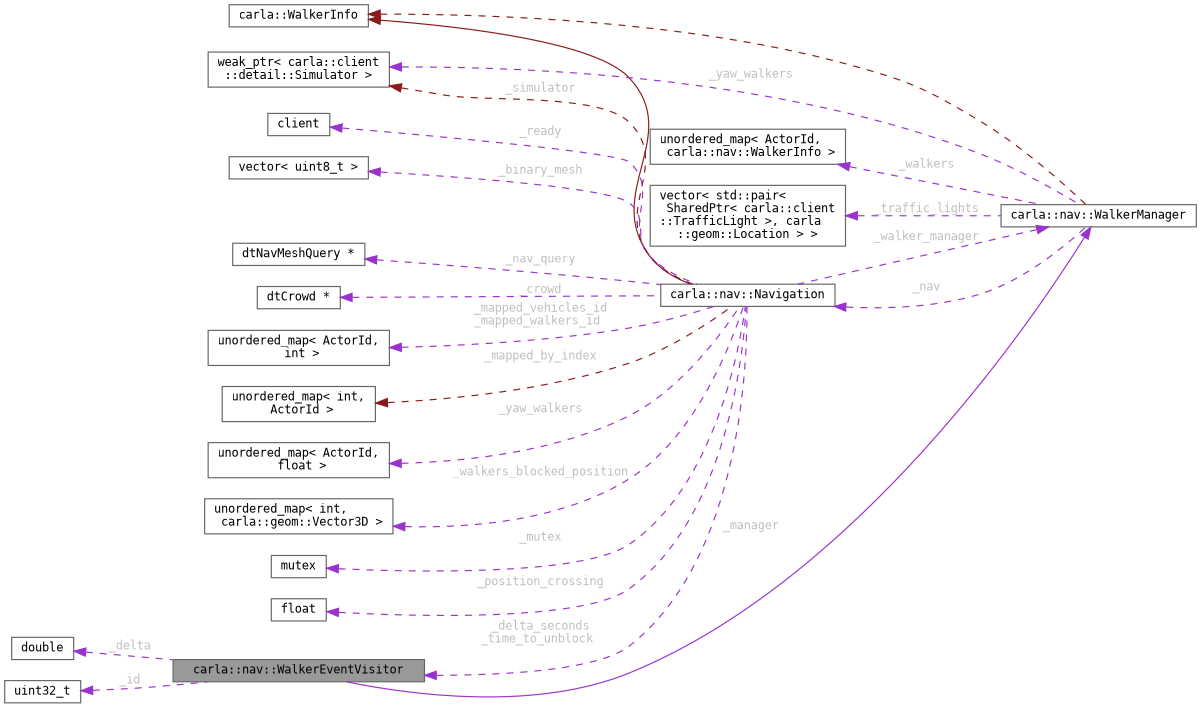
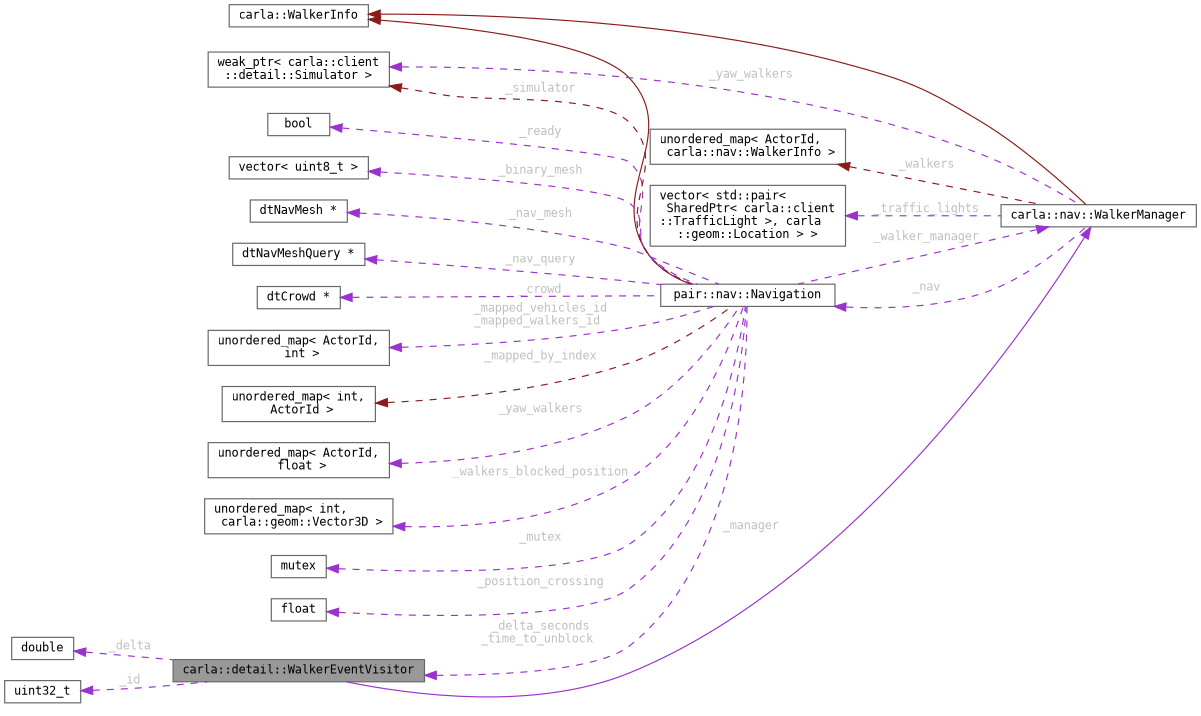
edge "carla::nav::WalkerManager" -> "carla::WalkerInfo": style dashed -> solid
node "client": label "client" -> "bool"
edge "carla::nav::WalkerManager" -> "unordered_map< ActorId, carla::nav::WalkerInfo >": color darkorchid3 -> firebrick4
node "dtNavMesh *": added
node "carla::nav::Navigation": label "carla::nav::Navigation" -> "pair::nav::Navigation"
node "carla::nav::WalkerEventVisitor": label "carla::nav::WalkerEventVisitor" -> "carla::detail::WalkerEventVisitor"
